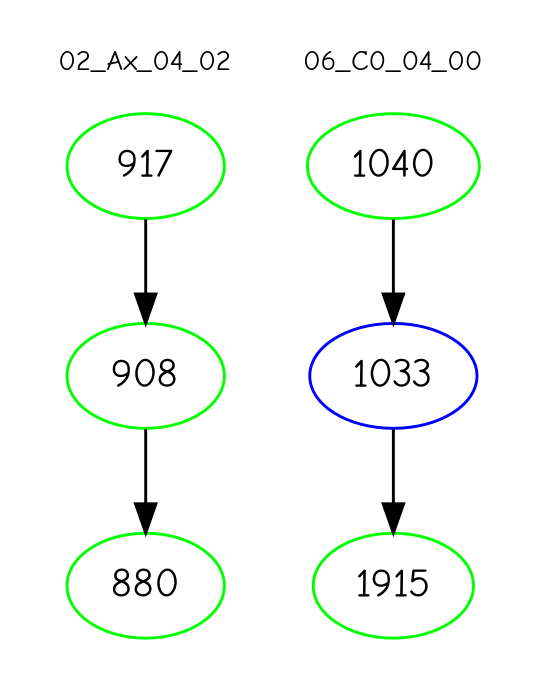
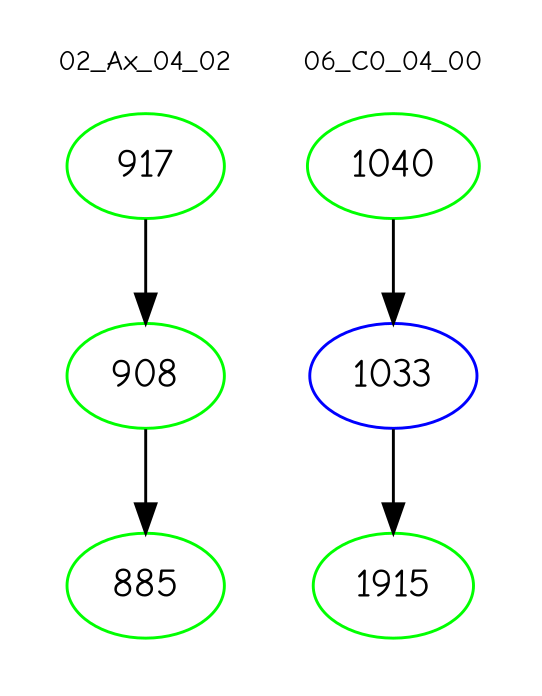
node "880": label "880" -> "885"
